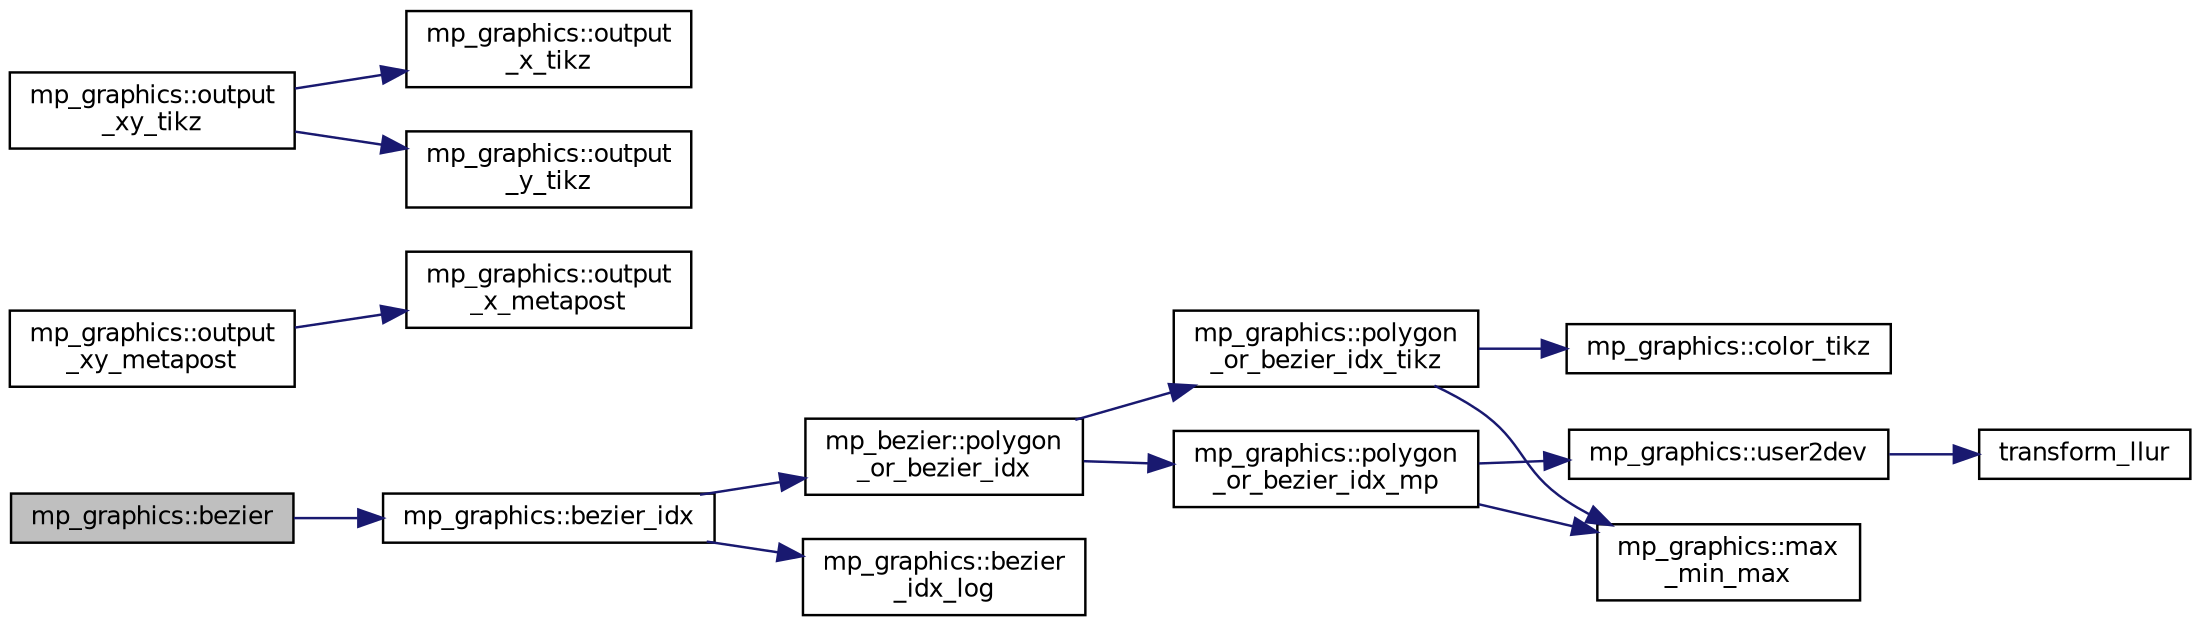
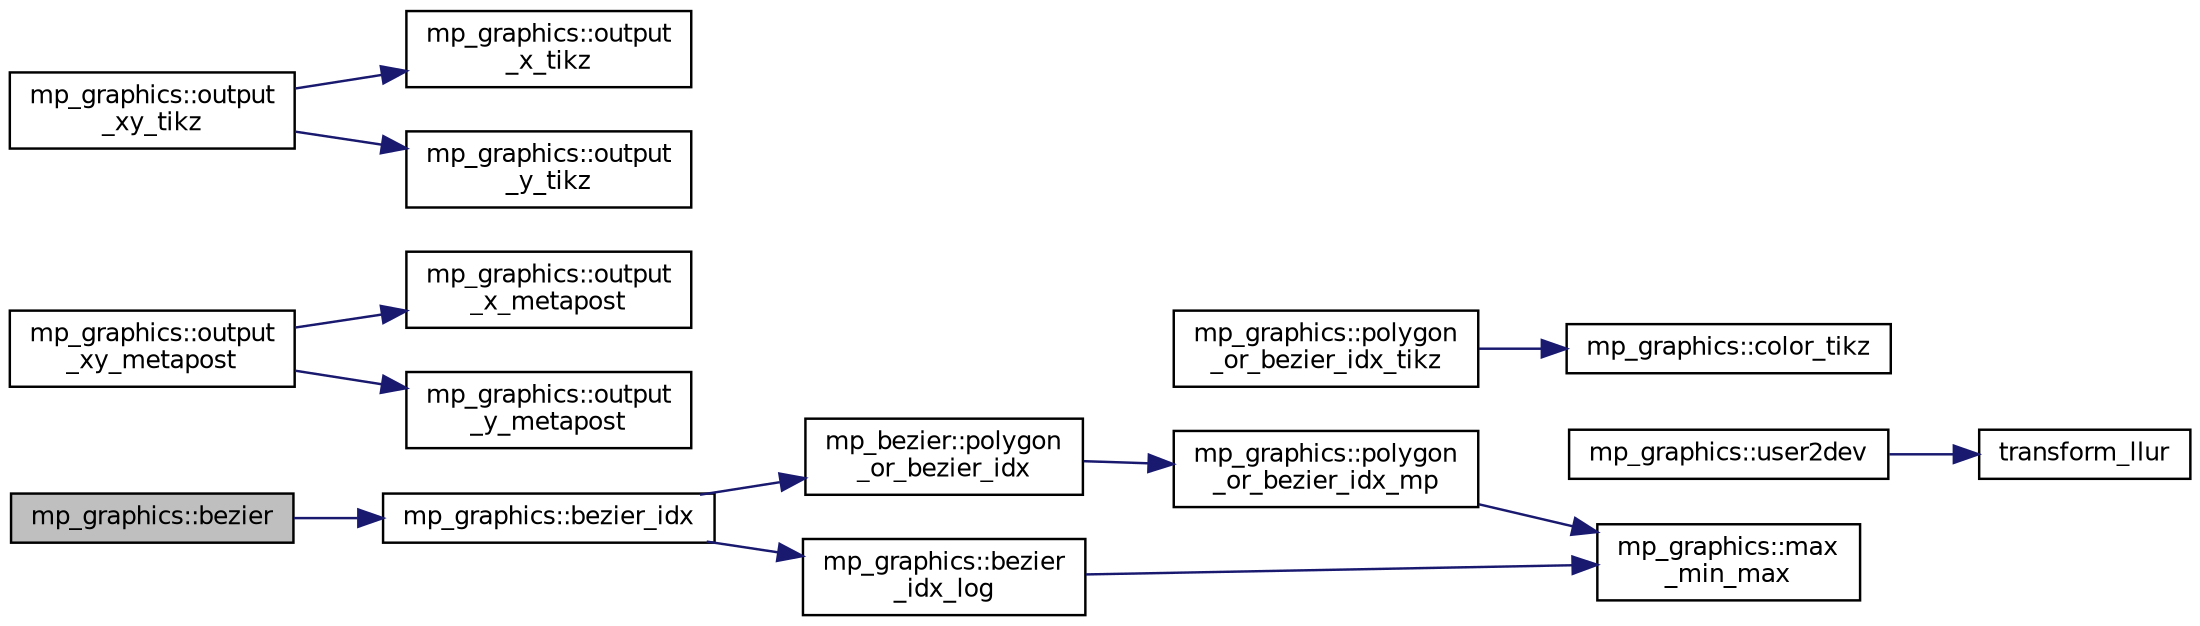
edge "mp_bezier::polygon _or_bezier_idx" -> "mp_graphics::polygon _or_bezier_idx_tikz": removed
node "mp_graphics::output _y_metapost": added
edge "mp_graphics::polygon _or_bezier_idx_tikz" -> "mp_graphics::max _min_max": now "mp_graphics::bezier _idx_log" -> "mp_graphics::max _min_max"
edge "mp_graphics::polygon _or_bezier_idx_mp" -> "mp_graphics::user2dev": removed
